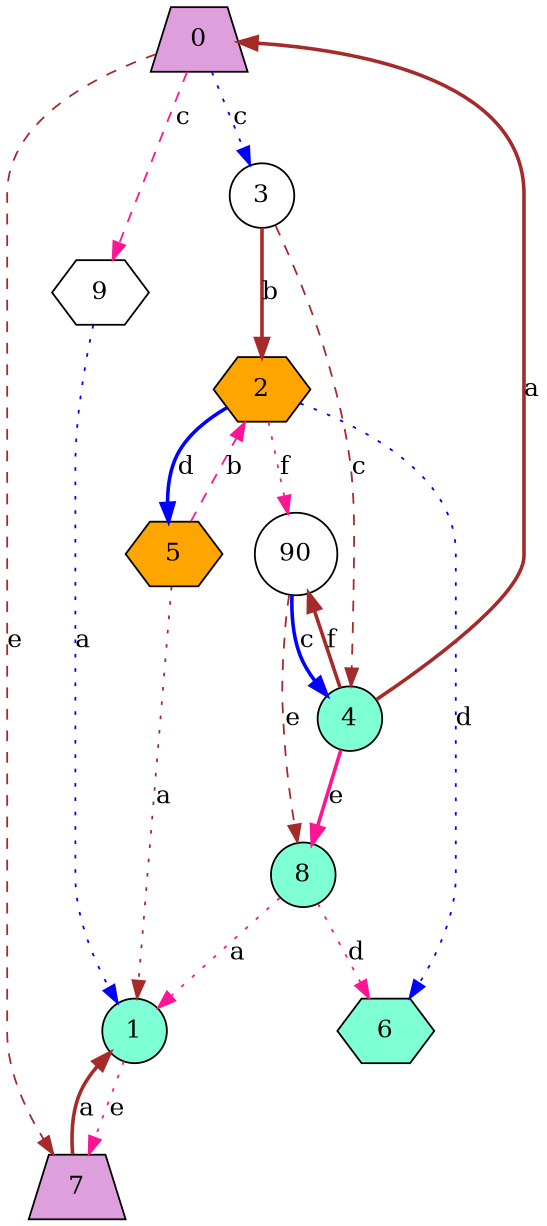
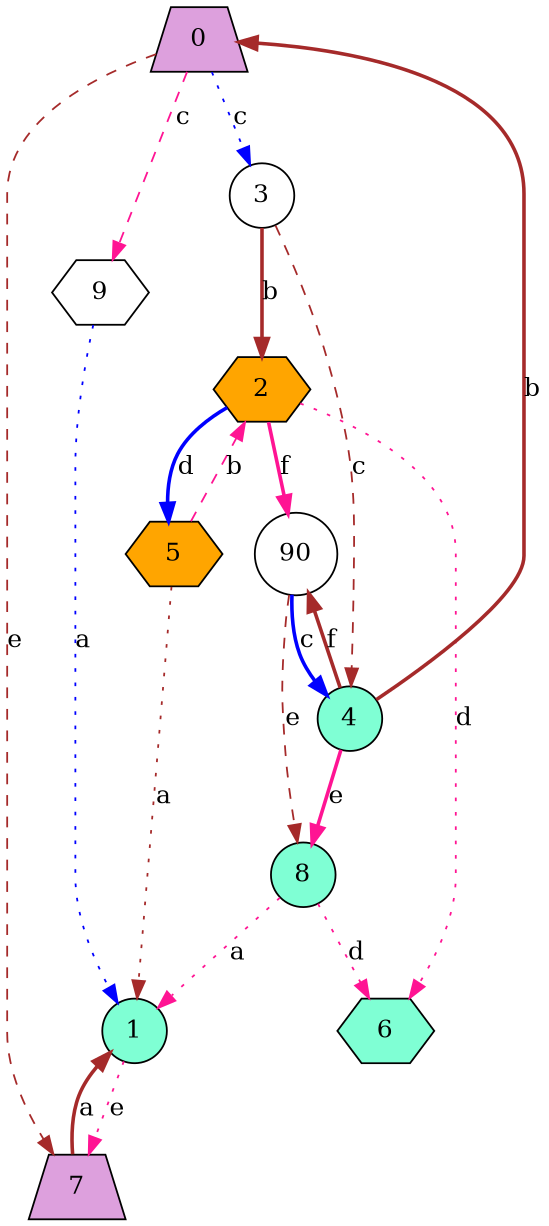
edge "4" -> "0": label "a" -> "b"
edge "2" -> "90": style dotted -> bold
edge "2" -> "6": color blue -> deeppink
